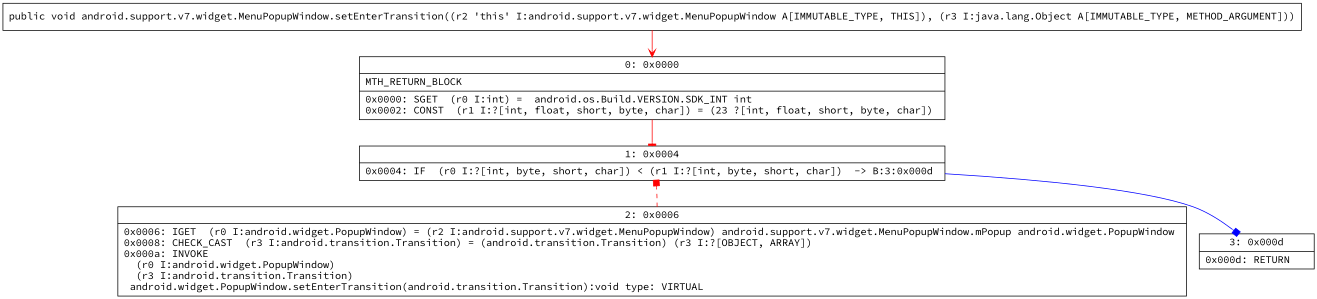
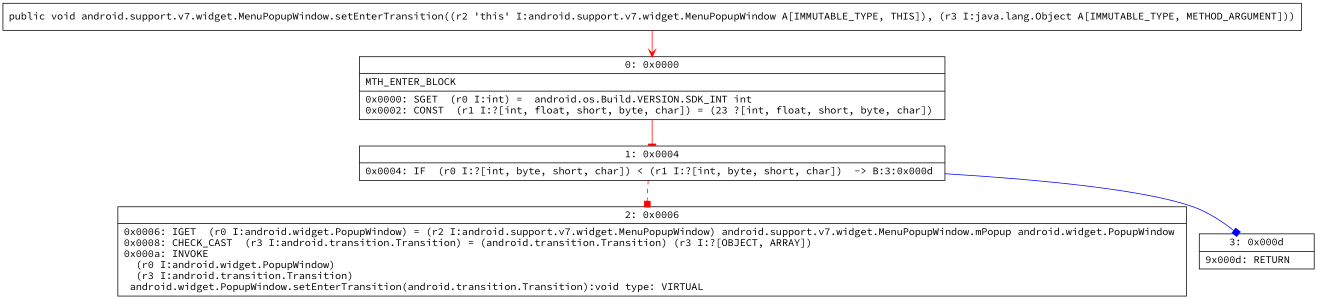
node "0: 0x0000": text "MTH_RETURN_BLOCK" -> "MTH_ENTER_BLOCK"
edge "2: 0x0006" -> "1: 0x0004": reversed
node "3: 0x000d": text "0x000d: RETURN" -> "9x000d: RETURN"
